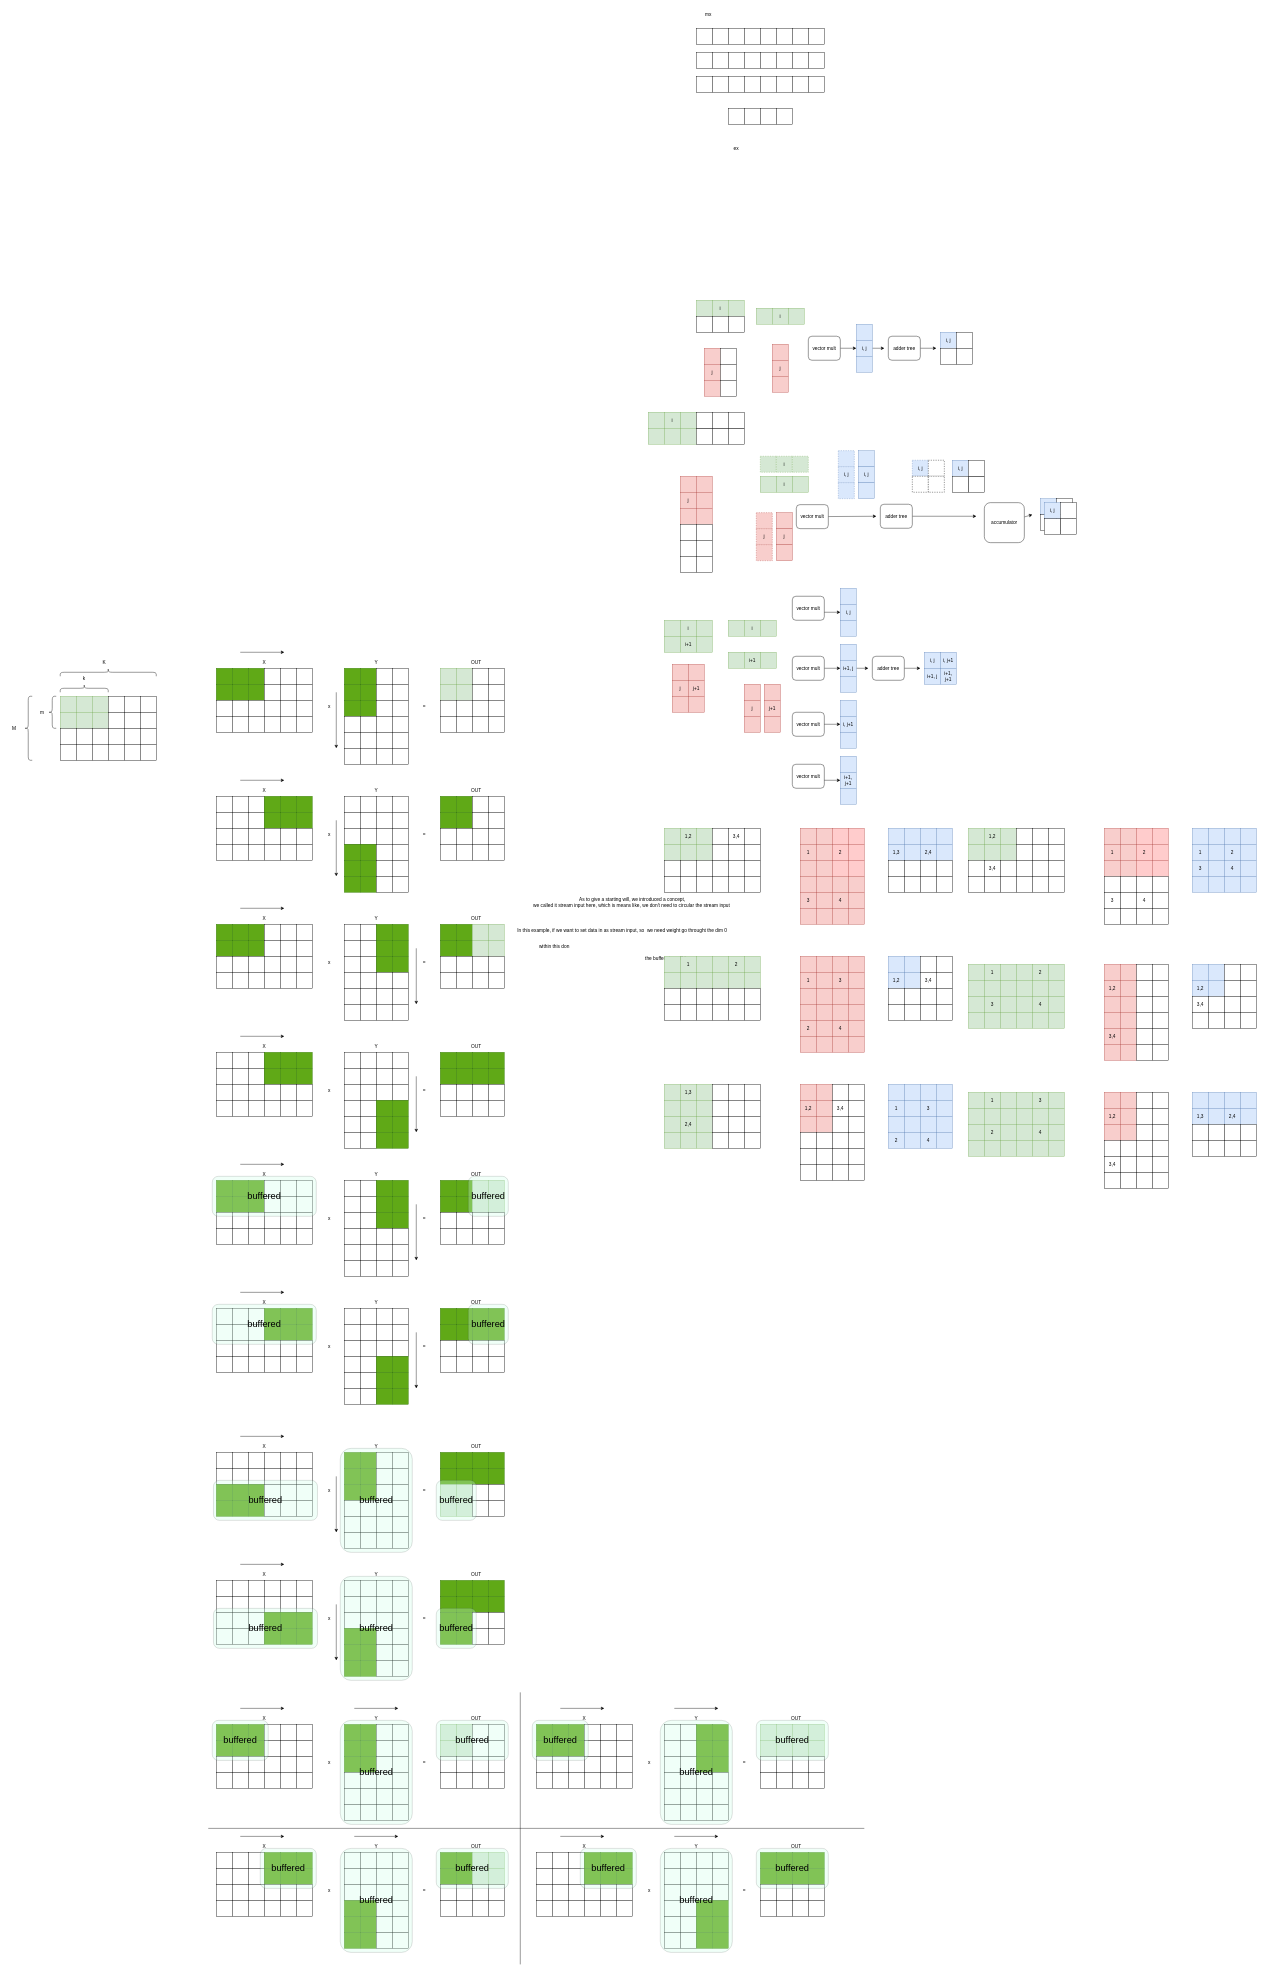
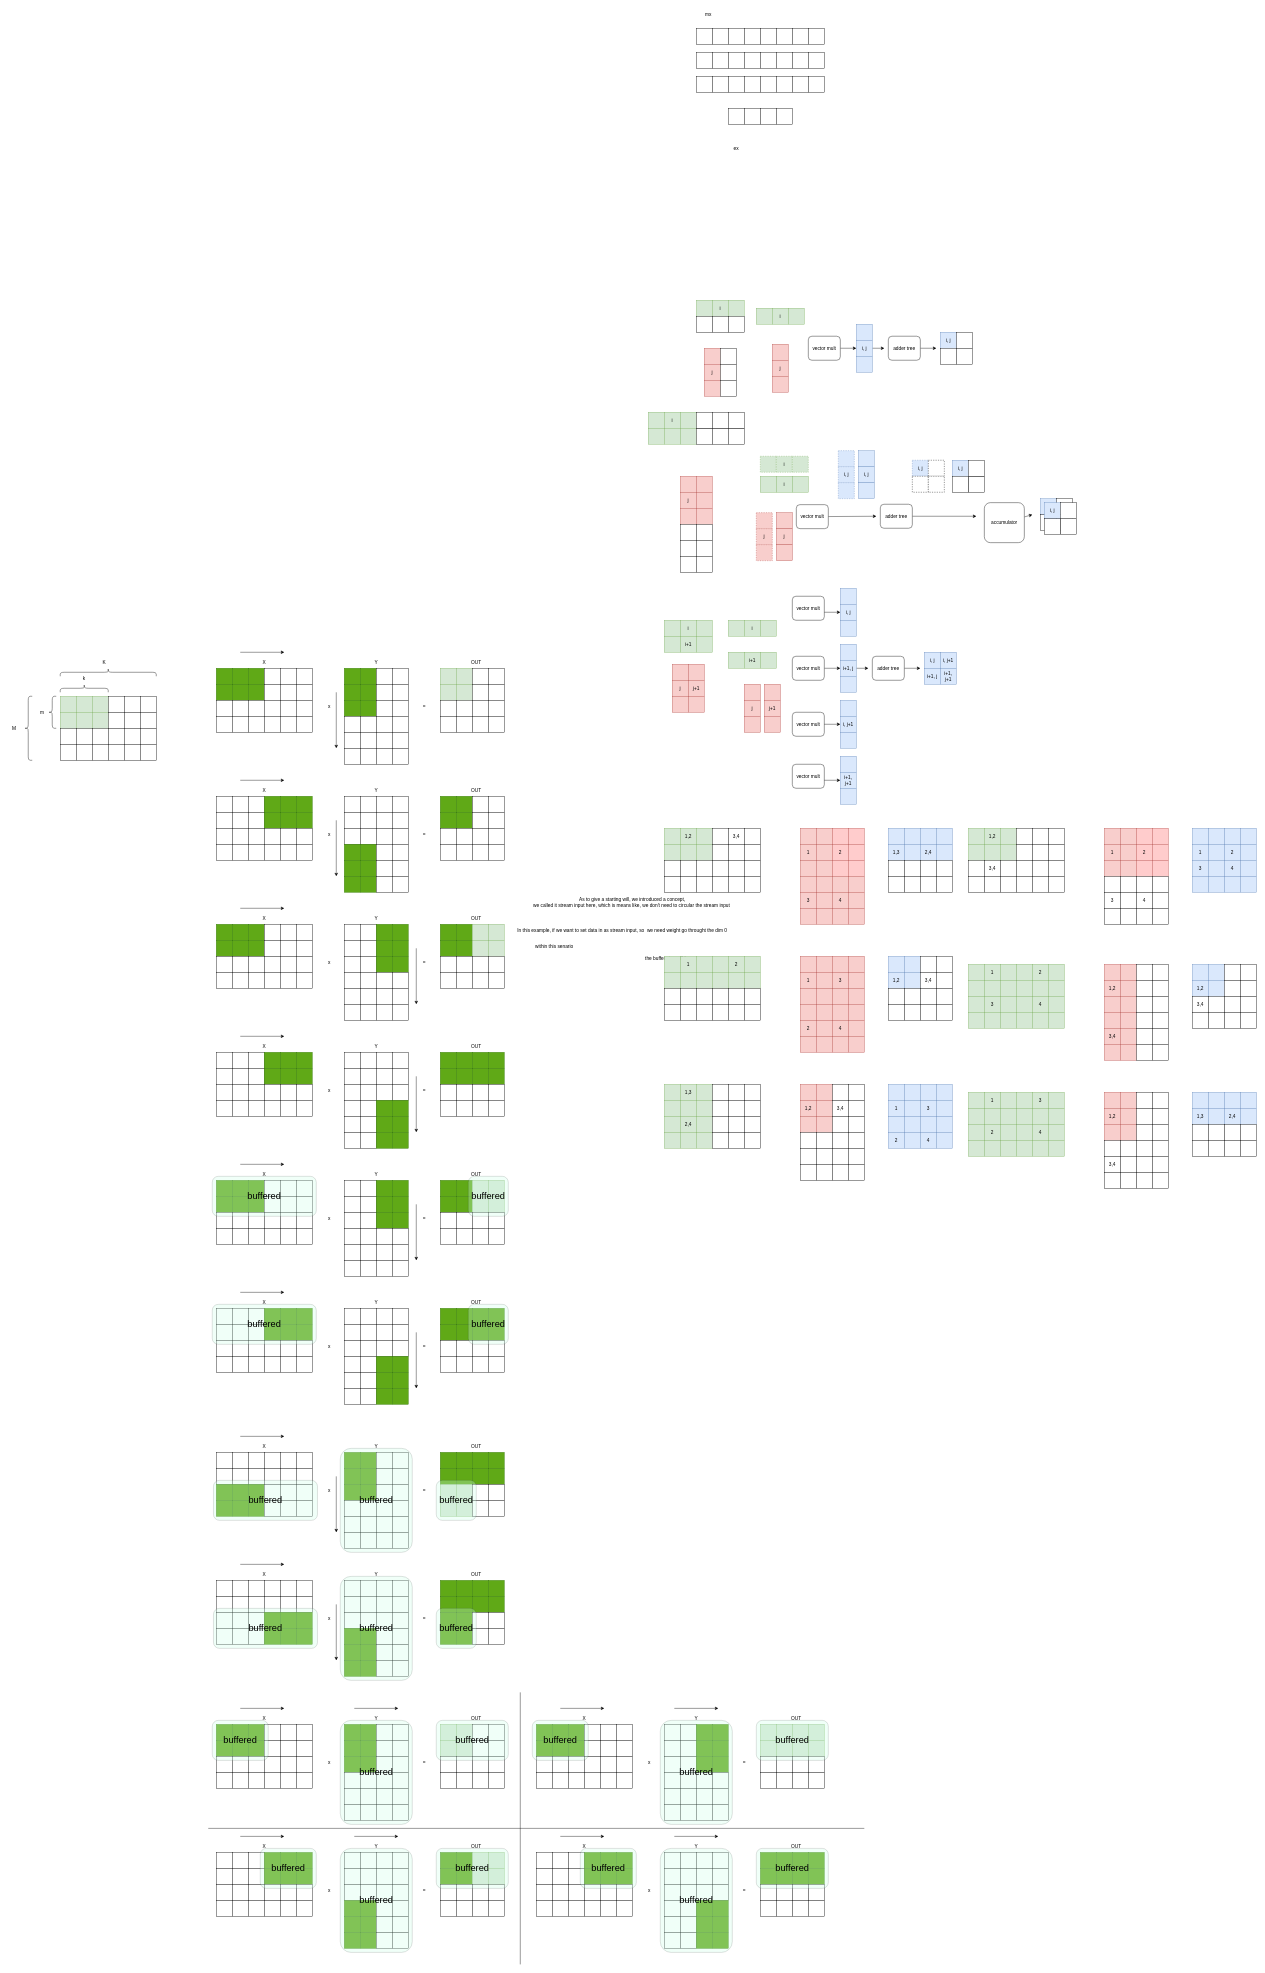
node "within this don": label "within this don" -> "within this senario"
